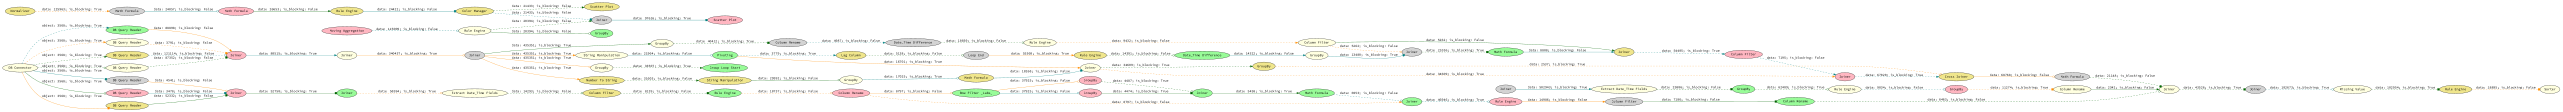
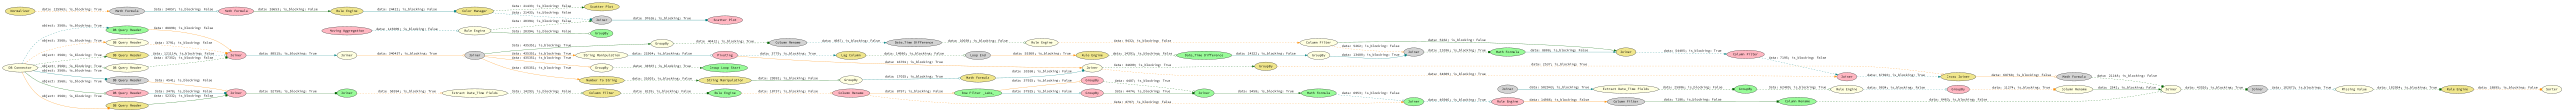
edge "Lag Column" -> "Loop End": label "data: 5138; is_blocking: False" -> "data: 14986; is_blocking: False"
node "Pivoting": fillcolor palegreen -> lightpink
